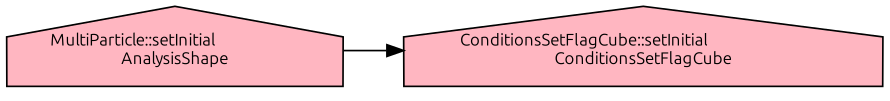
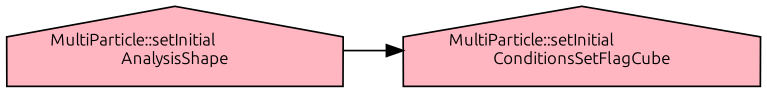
node "ConditionsSetFlagCube::setInitial ConditionsSetFlagCube": label "ConditionsSetFlagCube::setInitial ConditionsSetFlagCube" -> "MultiParticle::setInitial ConditionsSetFlagCube"
